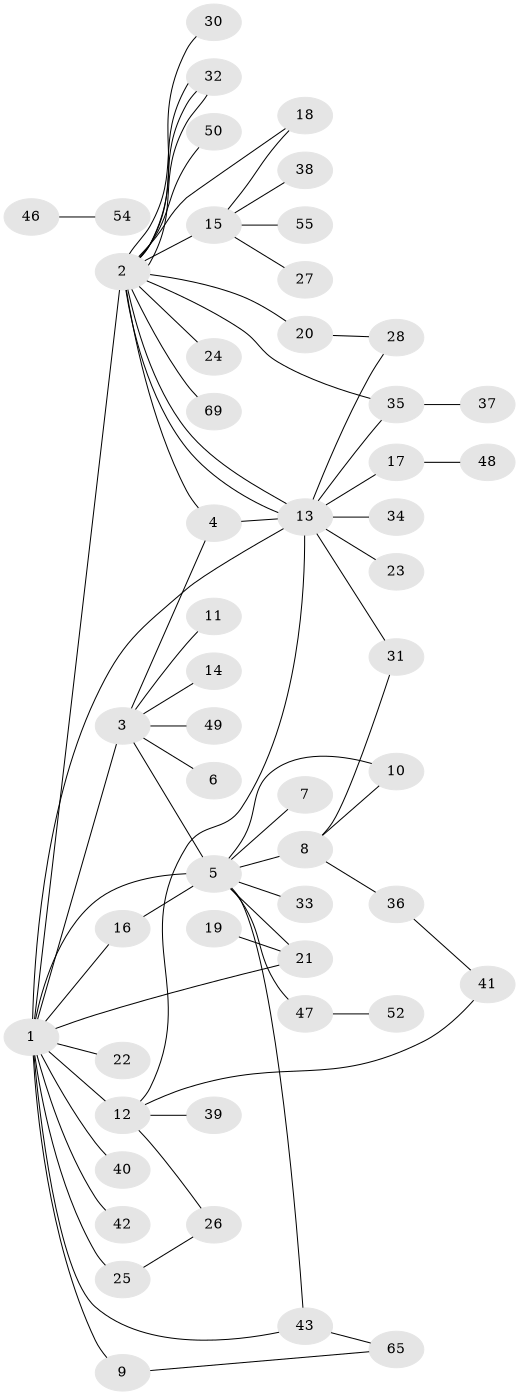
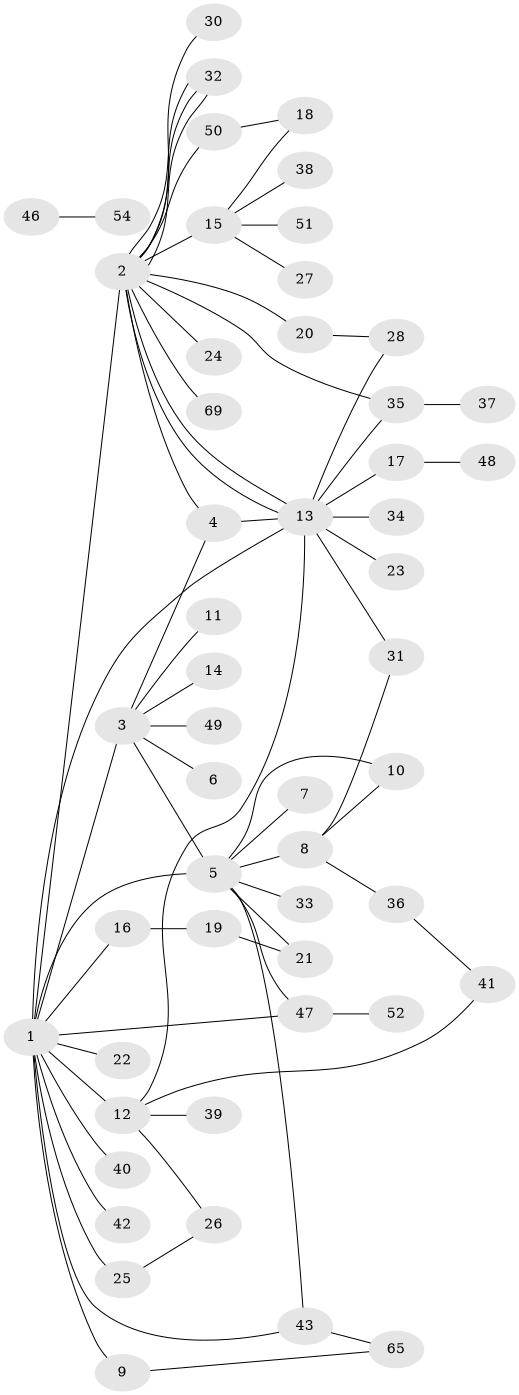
edge "18" -- "2": now "18" -- "50"
node "55": label "55" -> "51"
edge "5" -- "16": now "19" -- "16"
edge "21" -- "1": now "47" -- "1"
